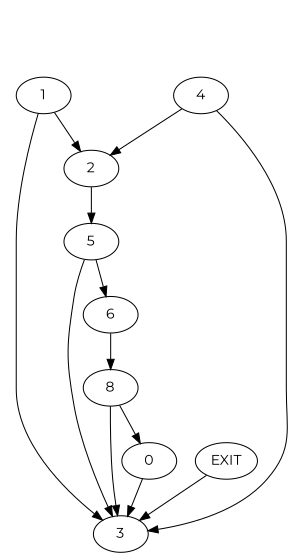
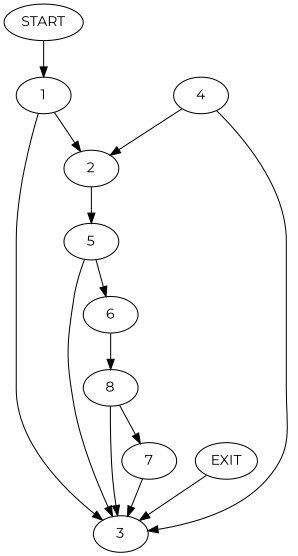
node "START": added
node "0": label "0" -> "7"
